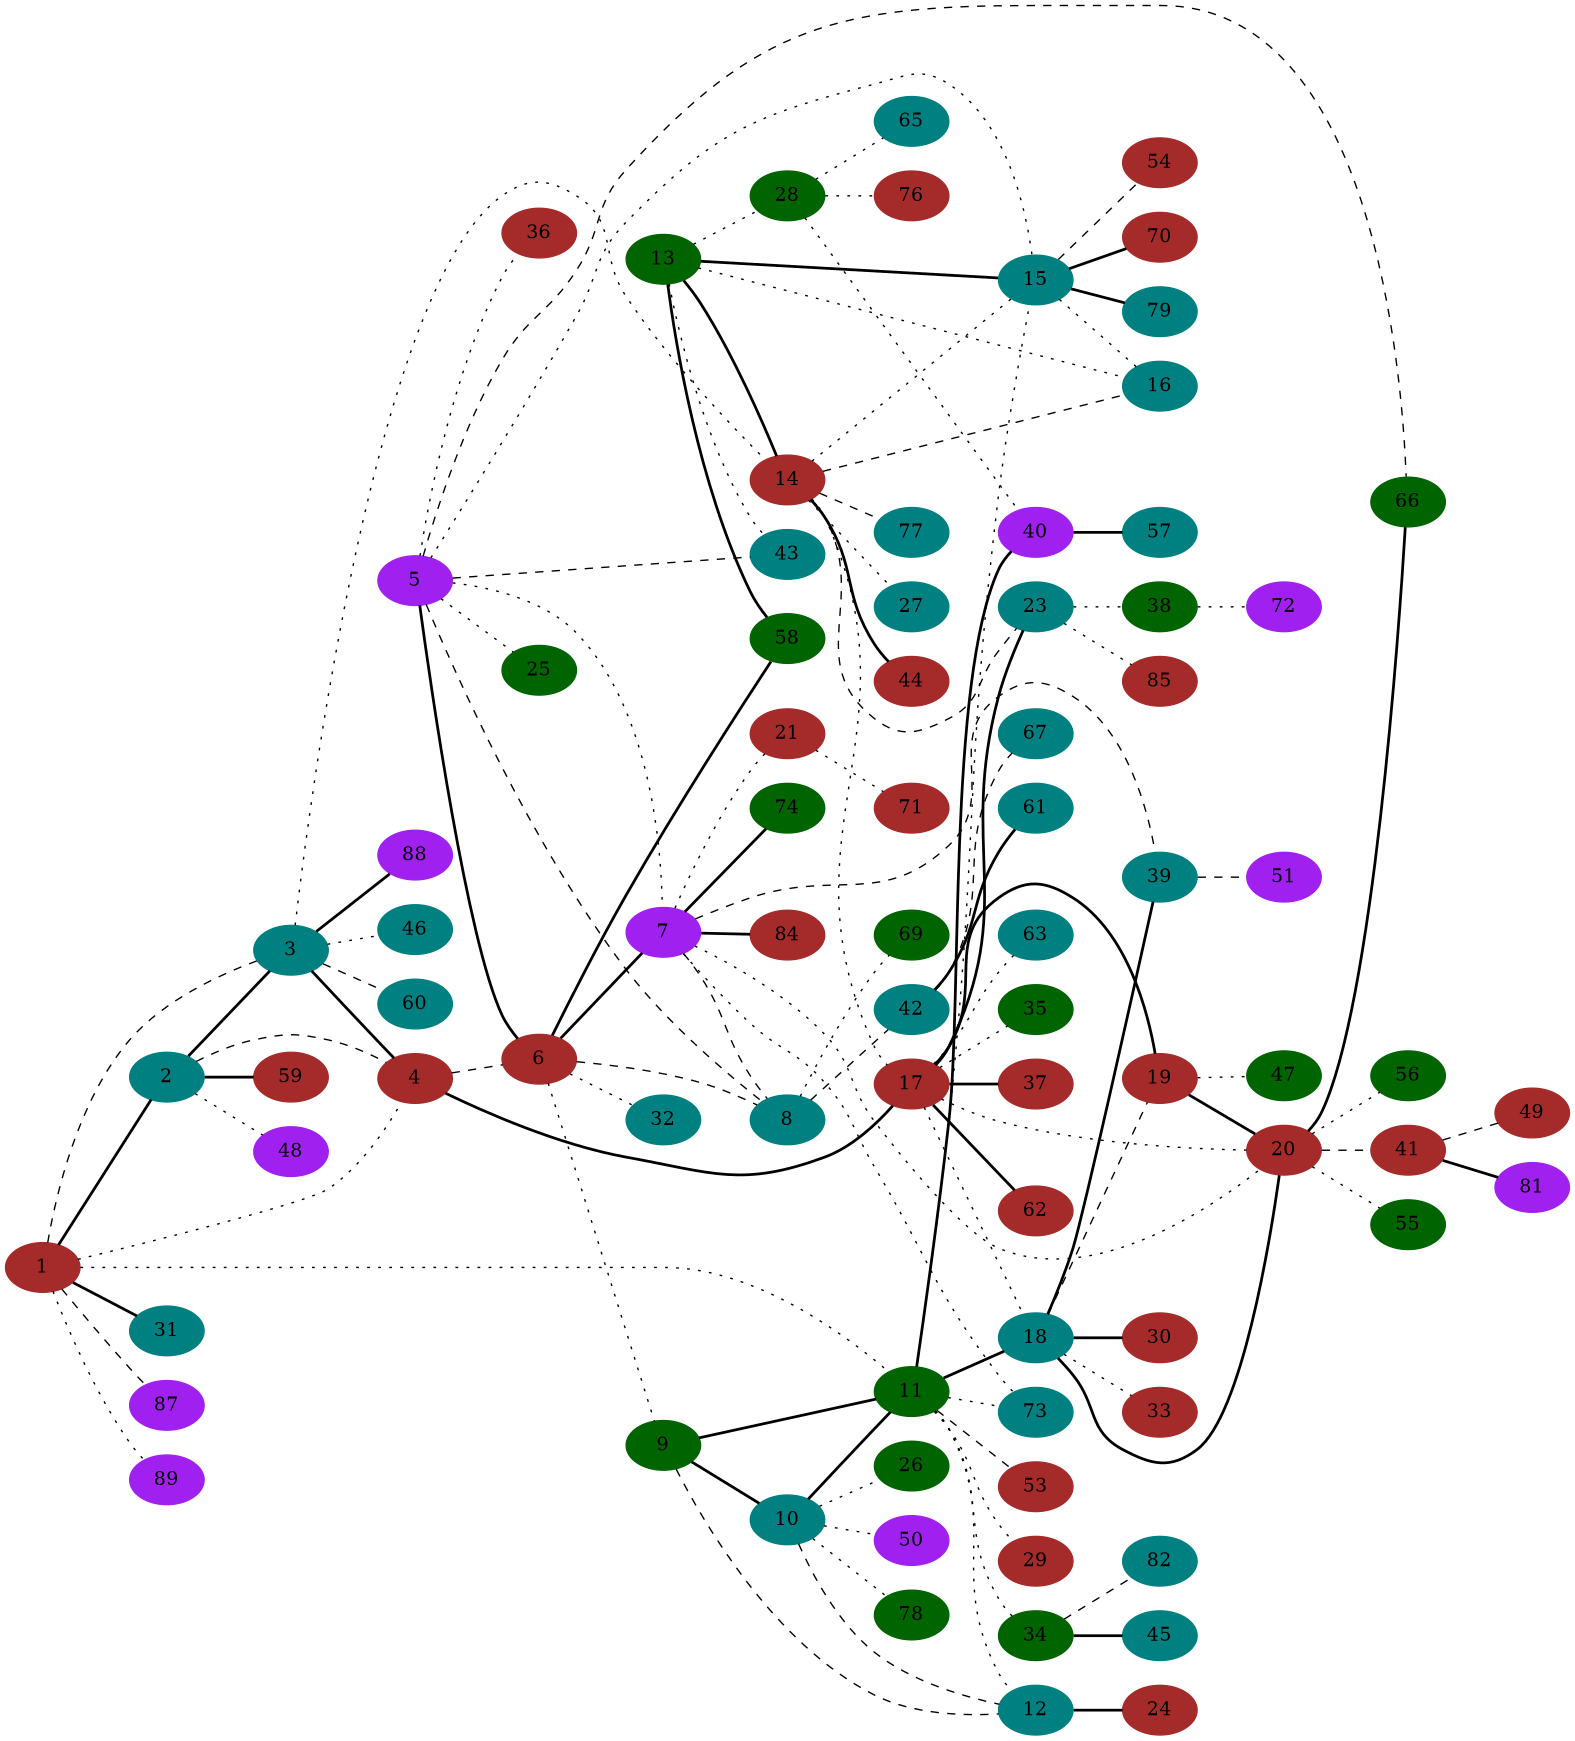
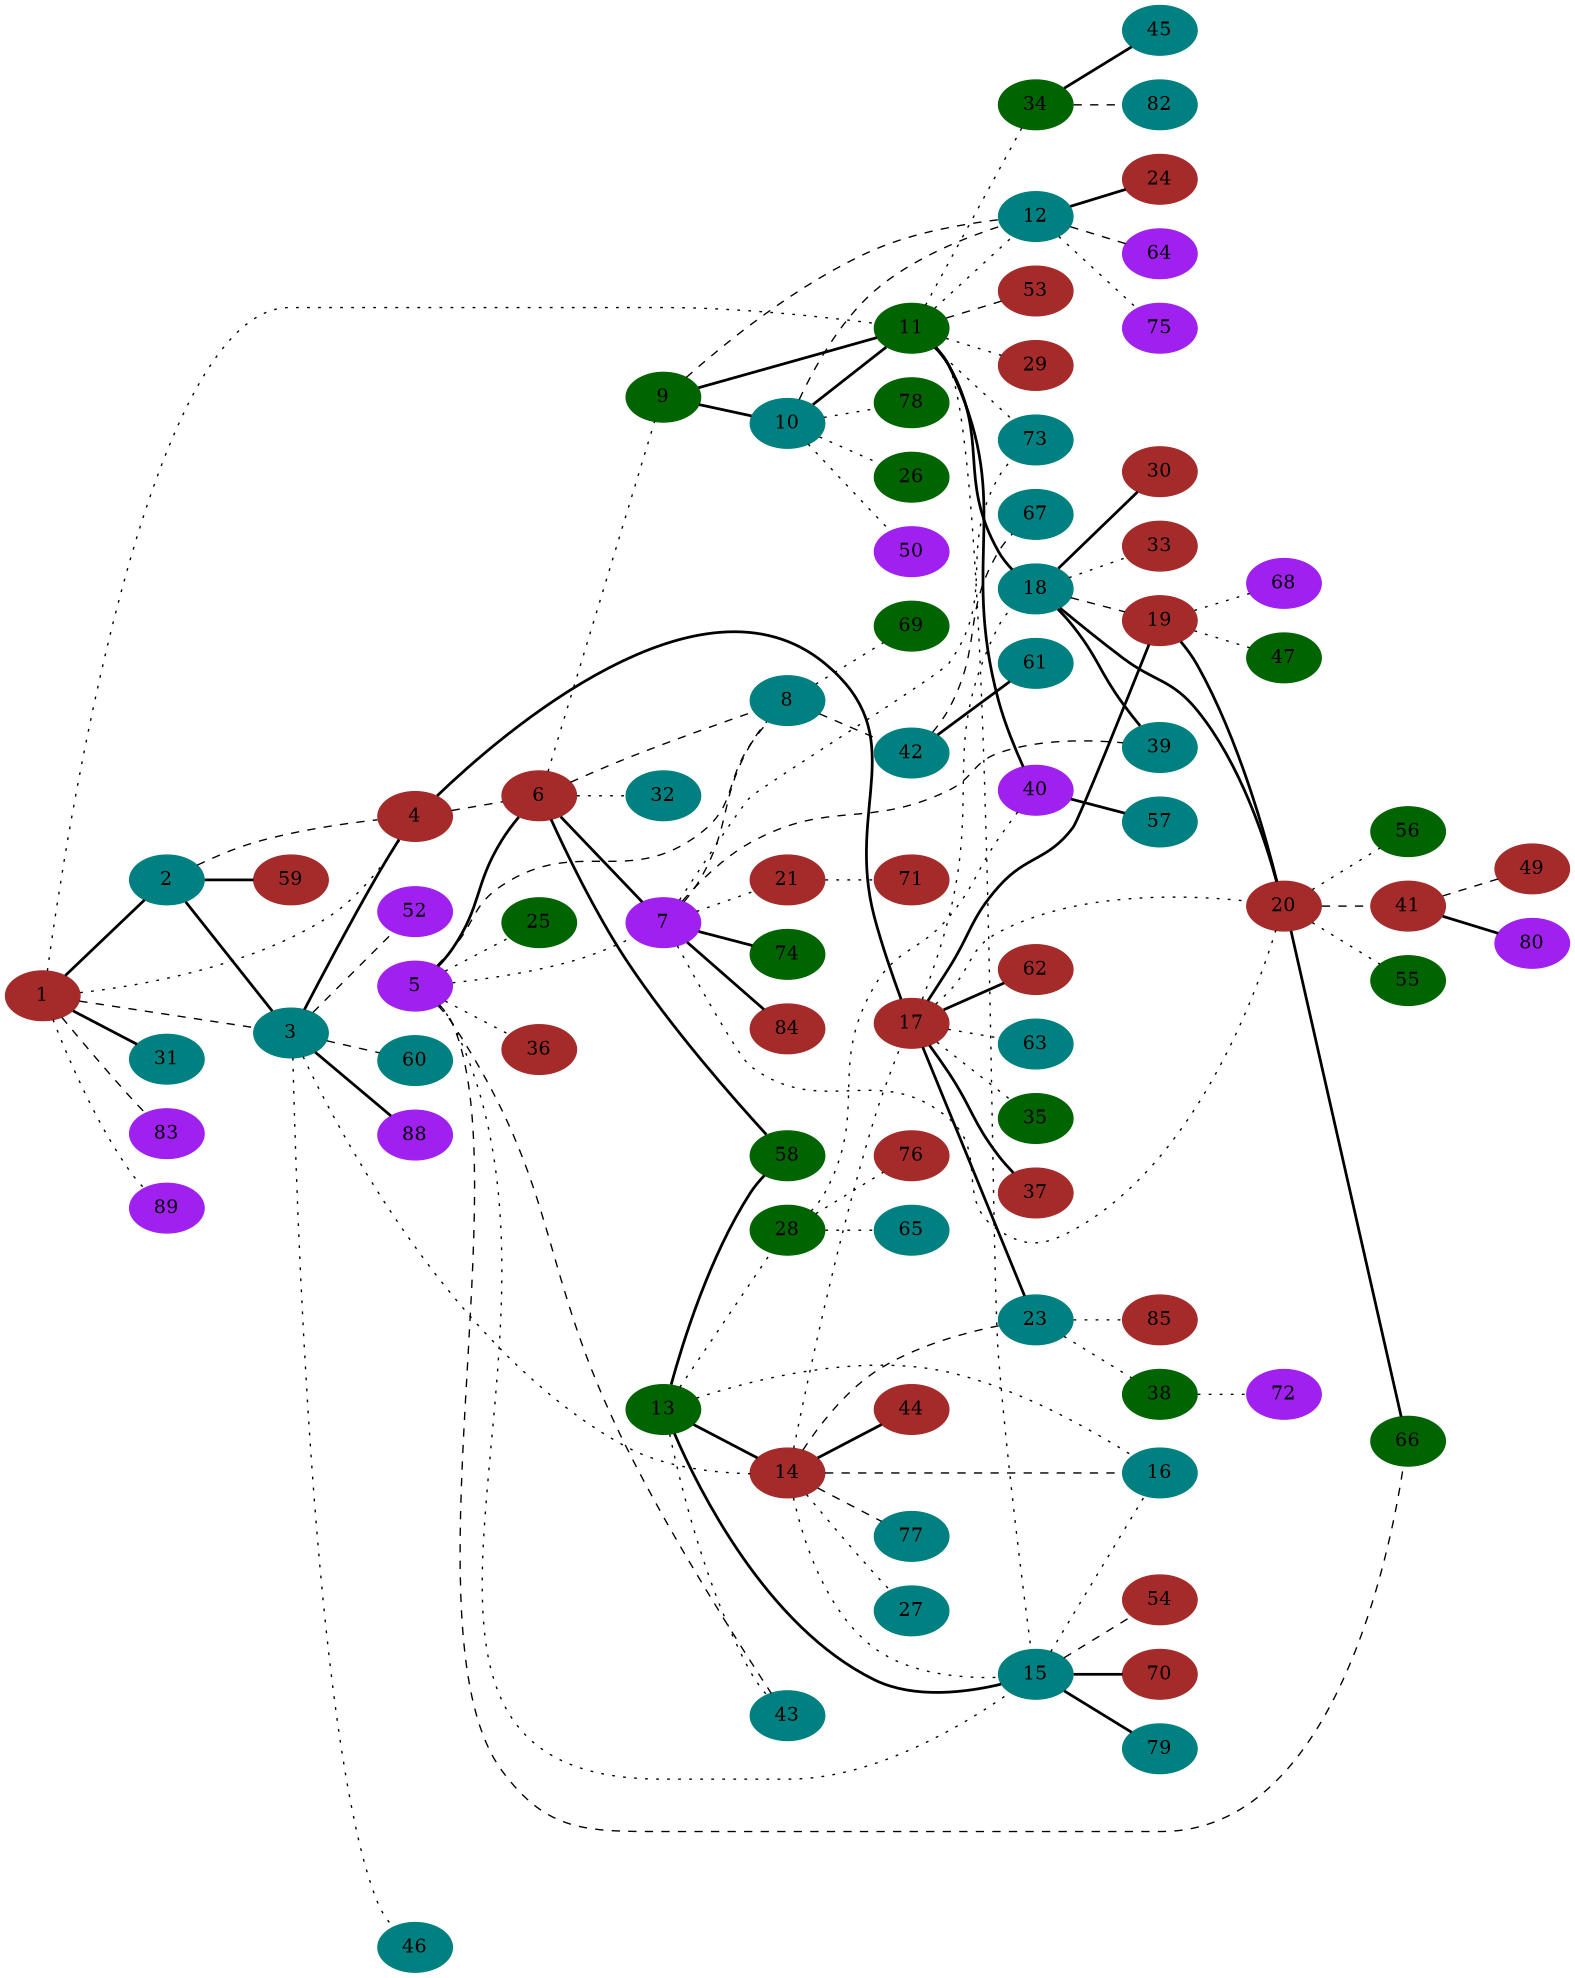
node "64": added
node "75": added
node "68": added
node "51": removed
node "52": added
node "48": removed
node "81": label "81" -> "80"
node "87": label "87" -> "83"
